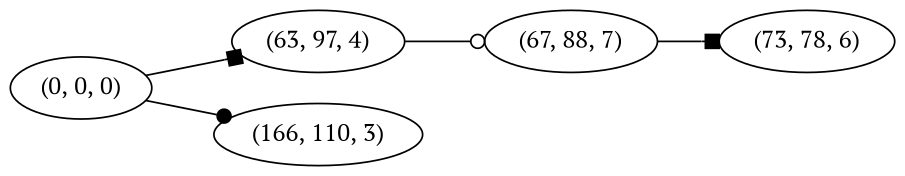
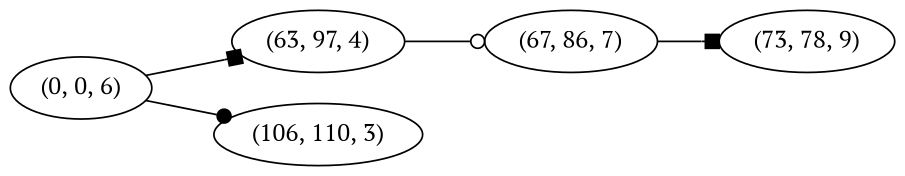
node "(67, 88, 7)": label "(67, 88, 7)" -> "(67, 86, 7)"
node "(73, 78, 6)": label "(73, 78, 6)" -> "(73, 78, 9)"
node "(0, 0, 0)": label "(0, 0, 0)" -> "(0, 0, 6)"
node "(166, 110, 3)": label "(166, 110, 3)" -> "(106, 110, 3)"
